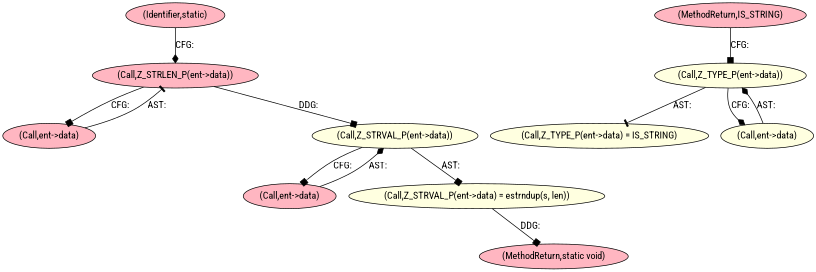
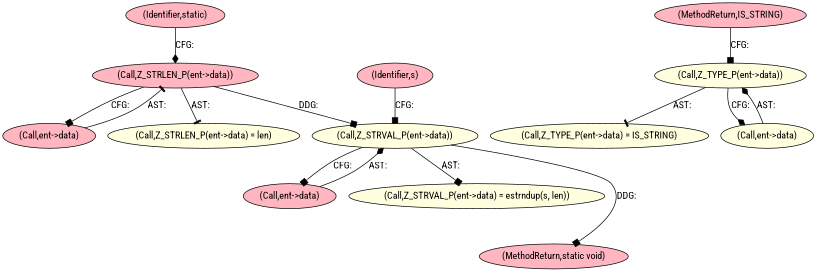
node "(Identifier,s)": added
node "(Call,Z_STRLEN_P(ent->data) = len)": added
edge "(Call,Z_STRVAL_P(ent->data) = estrndup(s, len))" -> "(MethodReturn,static void)": now "(Call,Z_STRVAL_P(ent->data))" -> "(MethodReturn,static void)"
